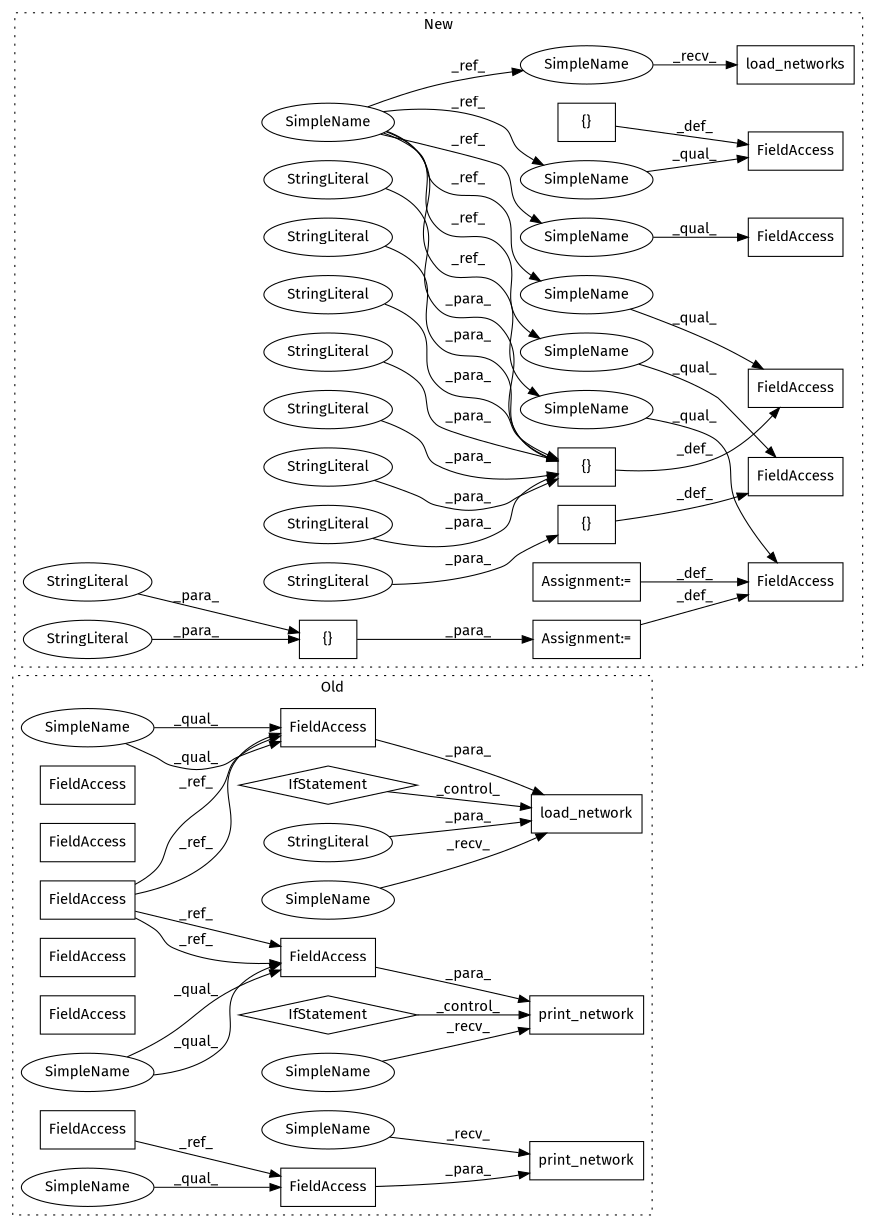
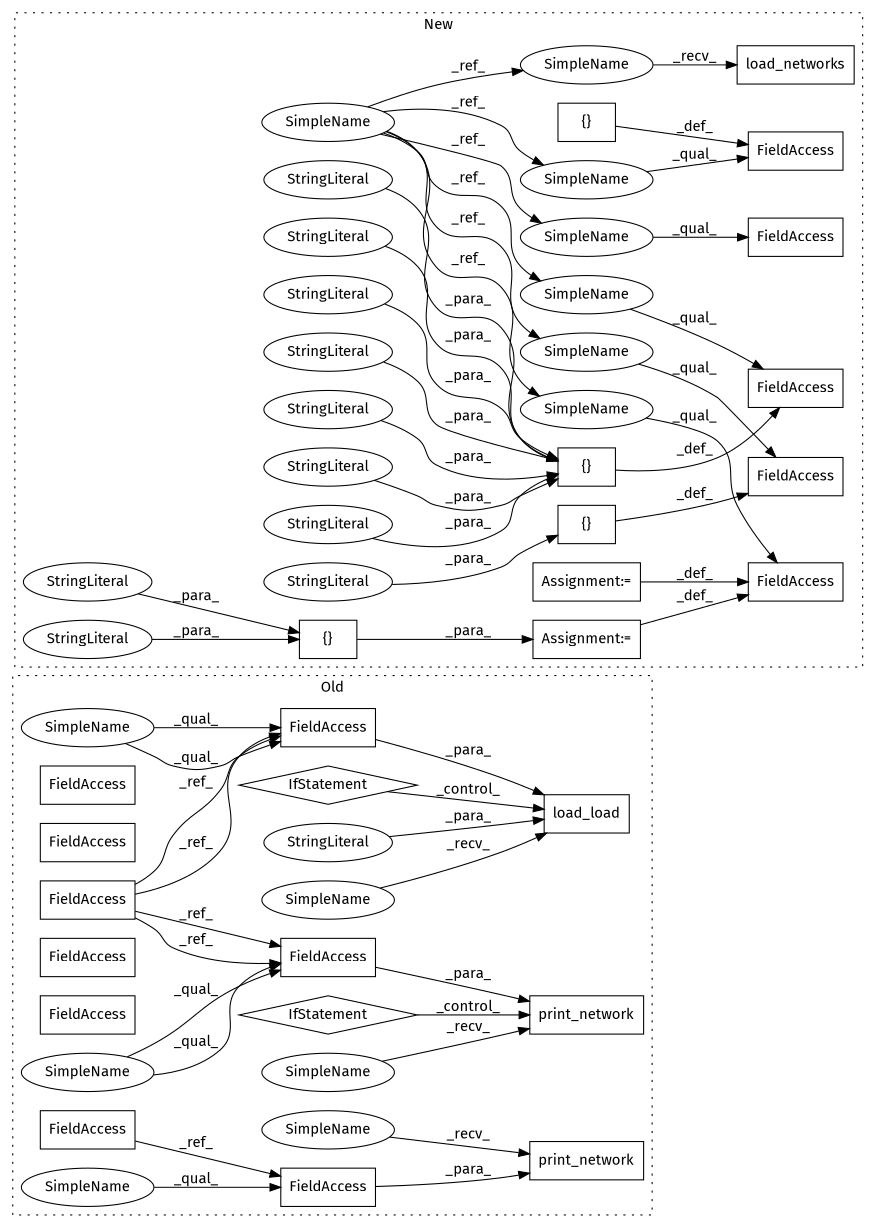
node "load_network": label "load_network" -> "load_load"
